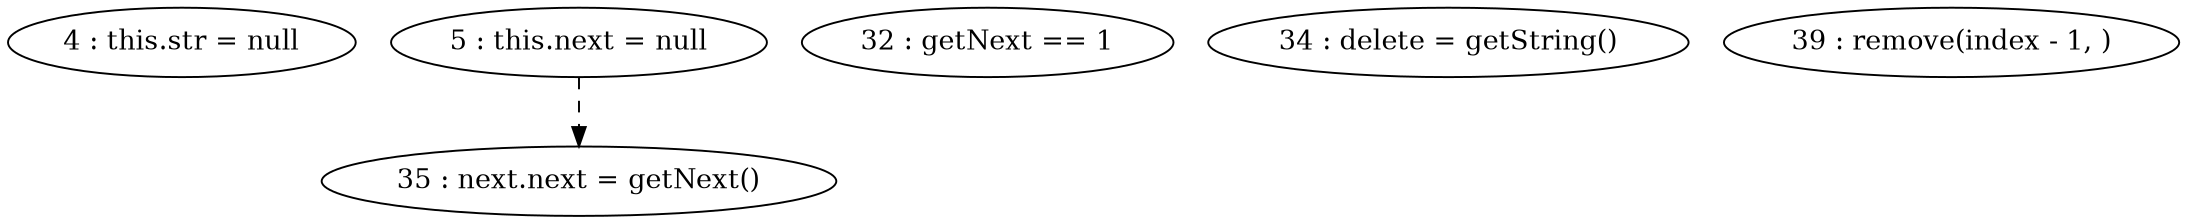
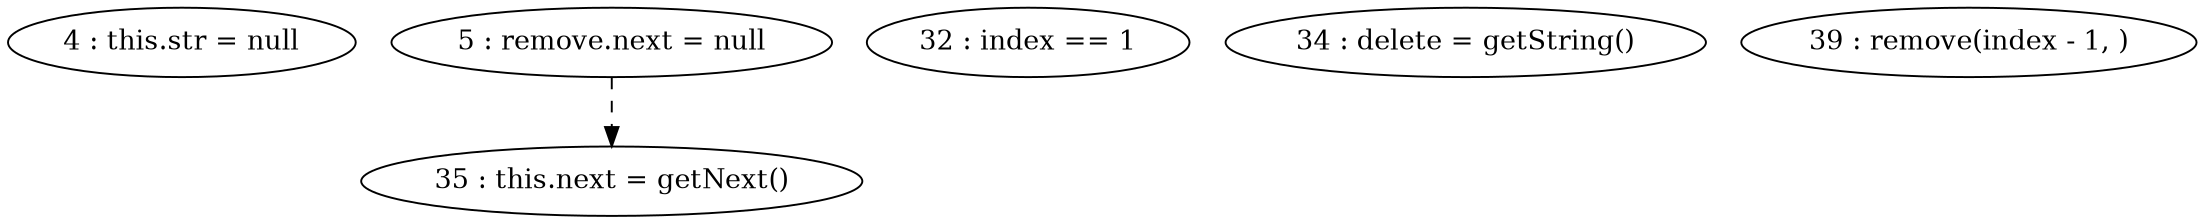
node "5 : this.next = null": label "5 : this.next = null" -> "5 : remove.next = null"
node "32 : getNext == 1": label "32 : getNext == 1" -> "32 : index == 1"
node "35 : next.next = getNext()": label "35 : next.next = getNext()" -> "35 : this.next = getNext()"
